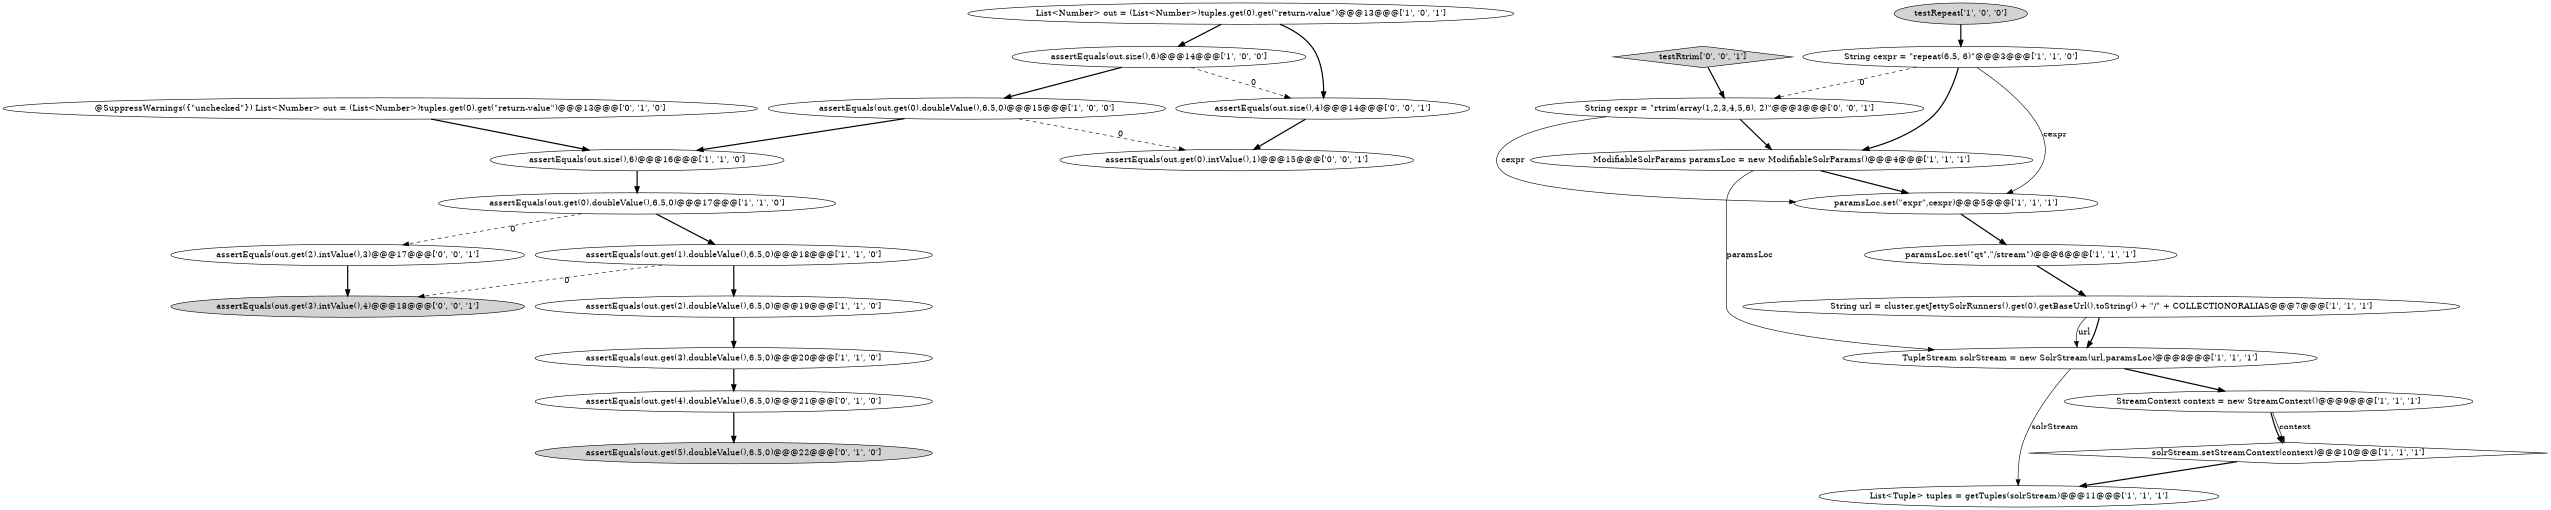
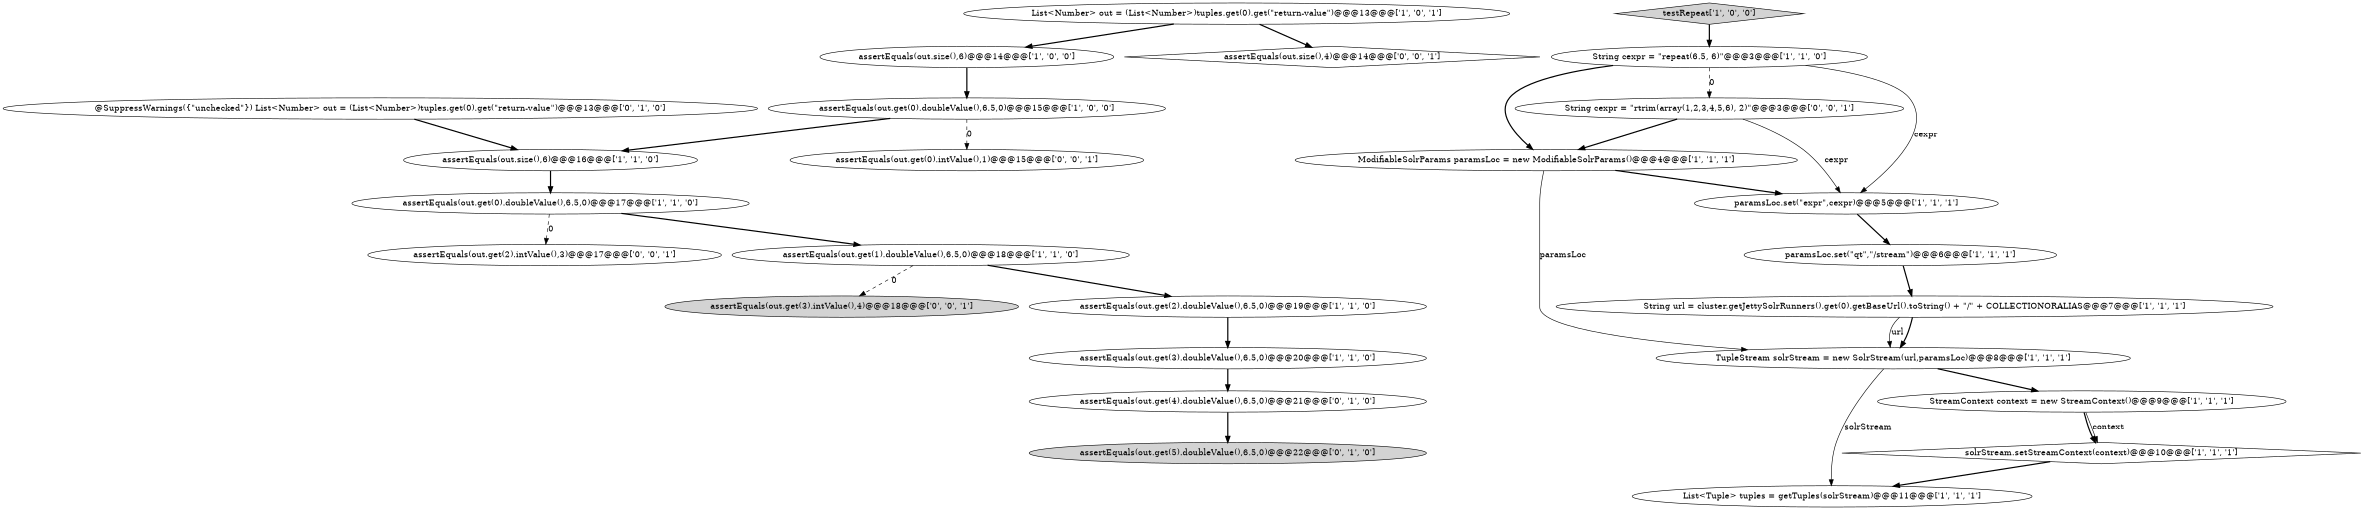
node "testRepeat['1', '0', '0']": shape ellipse -> diamond
node "testRtrim['0', '0', '1']": removed
edge "assertEquals(out.size(),6)@@@14@@@['1', '0', '0']" -> "assertEquals(out.size(),4)@@@14@@@['0', '0', '1']": removed, label "0"
node "assertEquals(out.size(),4)@@@14@@@['0', '0', '1']": shape ellipse -> diamond
edge "assertEquals(out.size(),4)@@@14@@@['0', '0', '1']" -> "assertEquals(out.get(0).intValue(),1)@@@15@@@['0', '0', '1']": removed
edge "assertEquals(out.get(2).intValue(),3)@@@17@@@['0', '0', '1']" -> "assertEquals(out.get(3).intValue(),4)@@@18@@@['0', '0', '1']": removed
